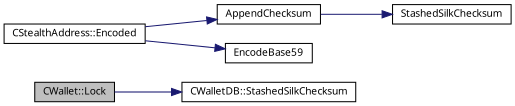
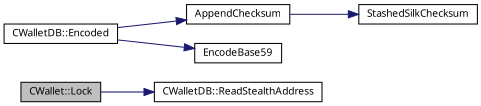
node "CStealthAddress::Encoded": label "CStealthAddress::Encoded" -> "CWalletDB::Encoded"
node "CWalletDB::StashedSilkChecksum": label "CWalletDB::StashedSilkChecksum" -> "CWalletDB::ReadStealthAddress"
